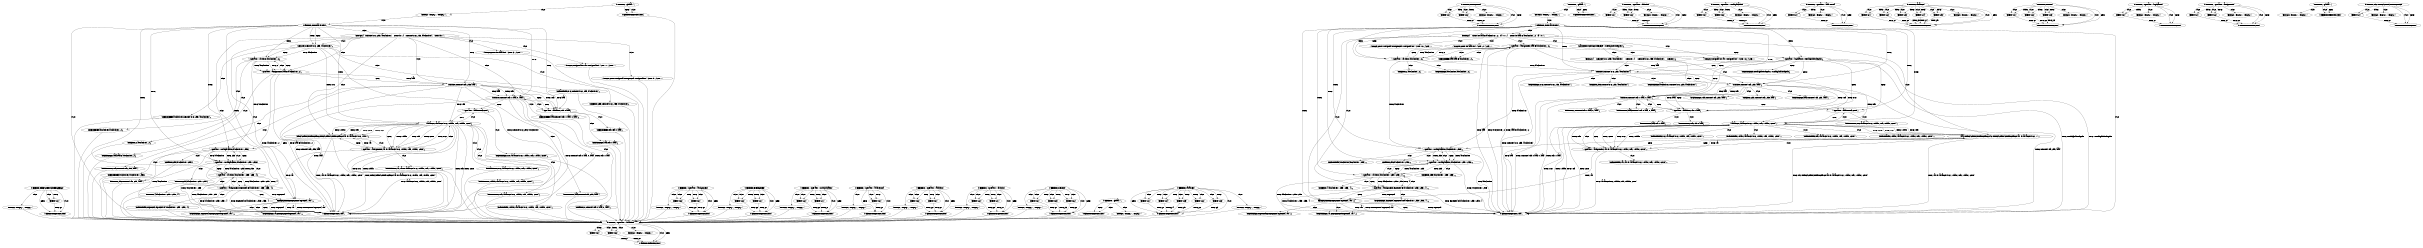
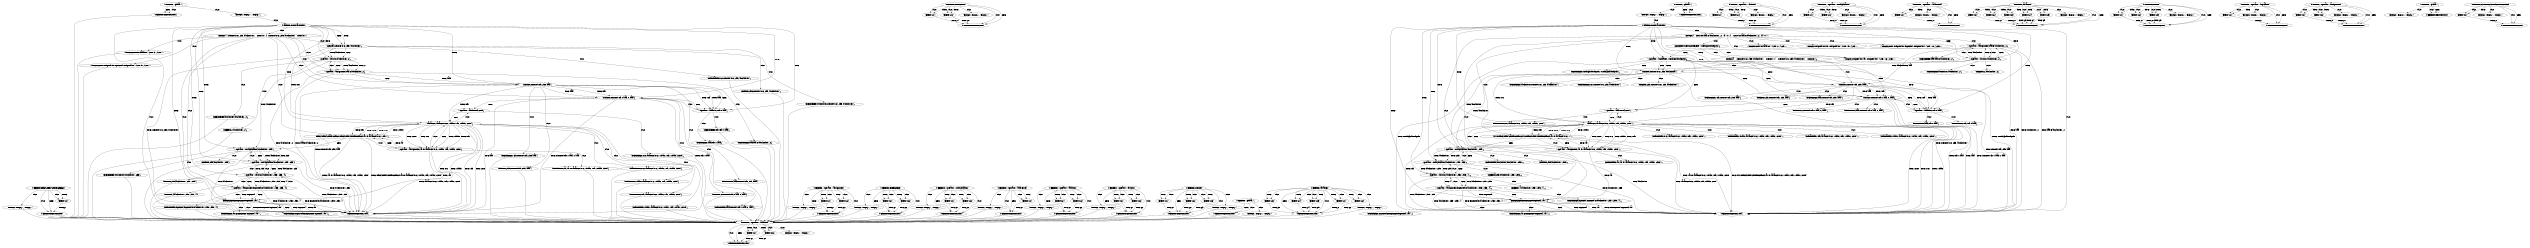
node "<(LOCAL,unsigned int sse: unsigned int)<SUB>15</SUB>>": added
node "<(LOCAL,unsigned int var: unsigned int)<SUB>7</SUB>>": removed
